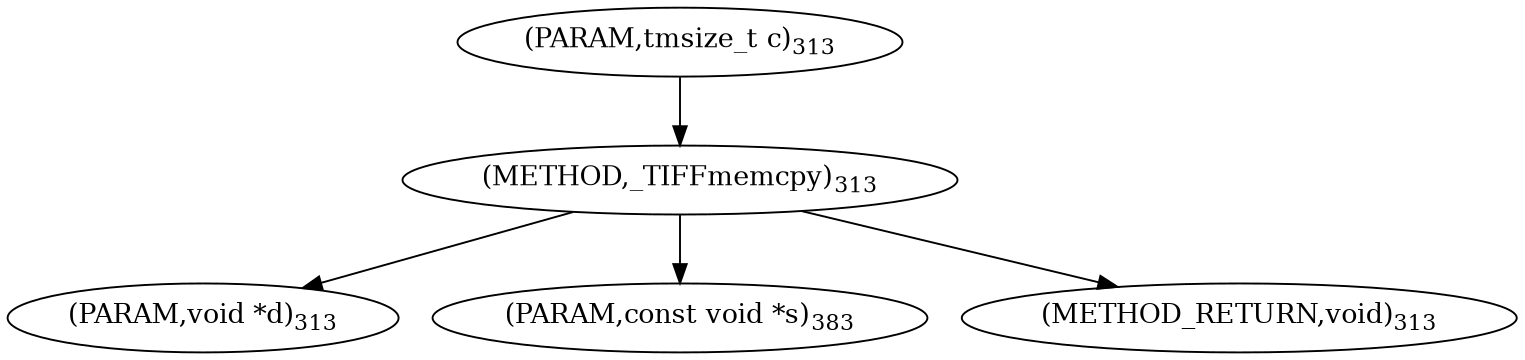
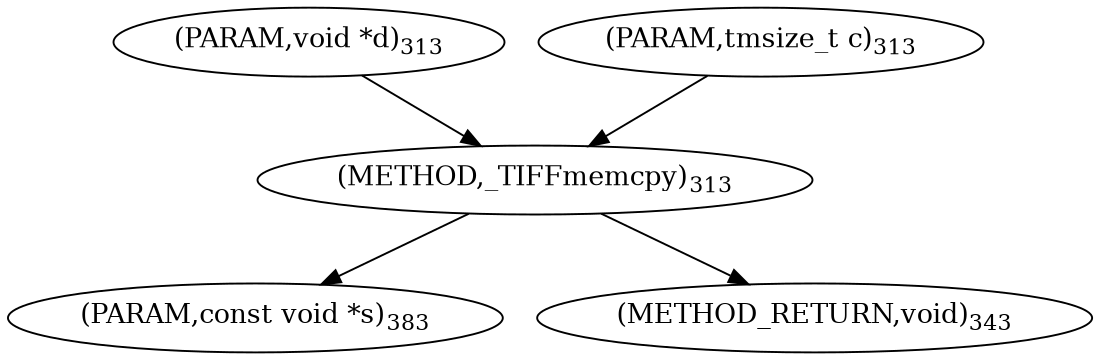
edge "(METHOD,_TIFFmemcpy)" -> "(PARAM,void *d)": reversed
node "(METHOD_RETURN,void)": text "313" -> "343"
